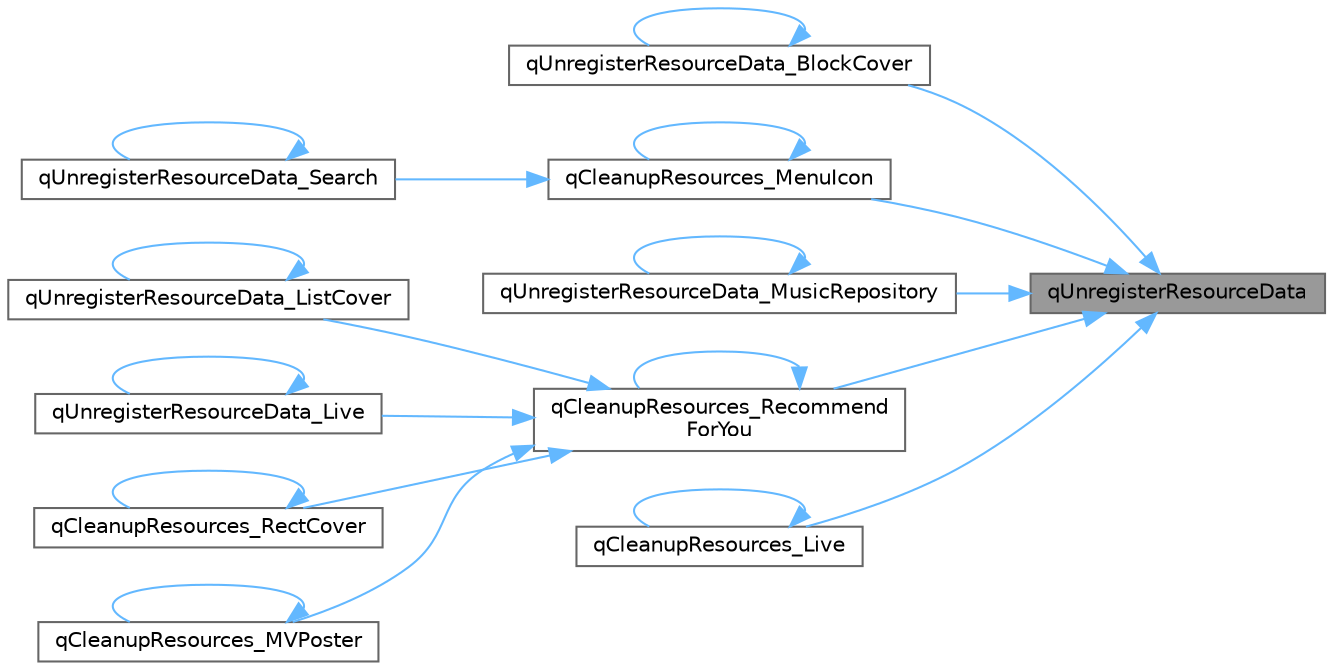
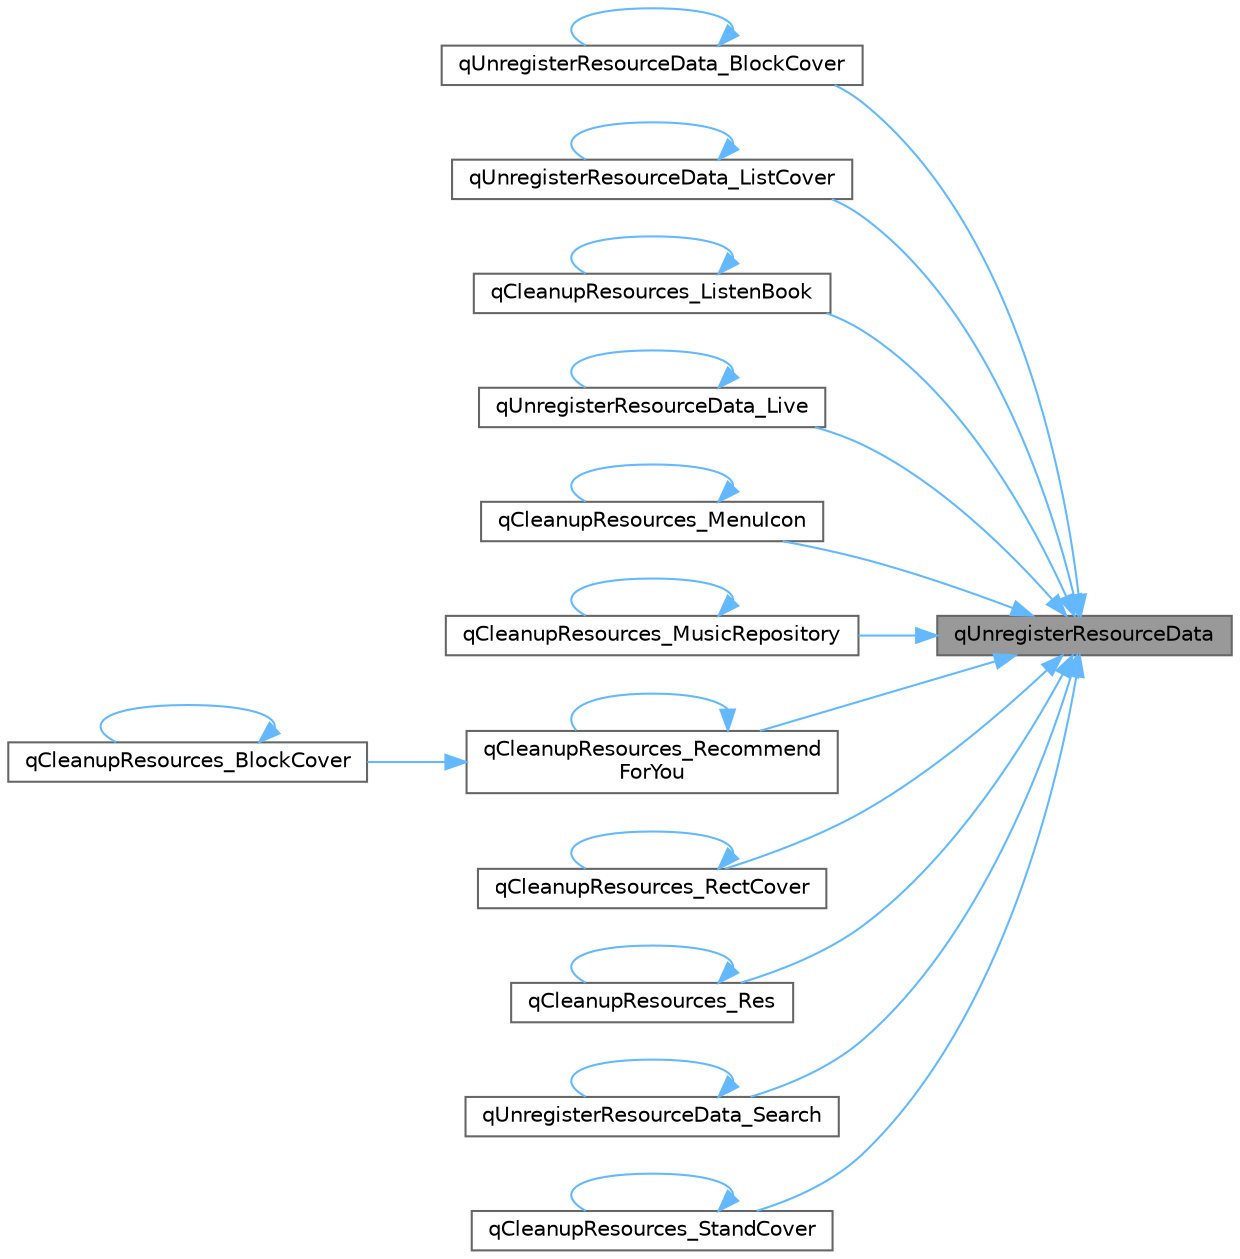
edge "qUnregisterResourceData_Search" -> "qCleanupResources_MenuIcon": now "qUnregisterResourceData_Search" -> "qUnregisterResourceData"
node "qCleanupResources_ListenBook": added
node "qUnregisterResourceData_MusicRepository": label "qUnregisterResourceData_MusicRepository" -> "qCleanupResources_MusicRepository"
edge "qUnregisterResourceData_ListCover" -> "qCleanupResources_Recommend ForYou": now "qUnregisterResourceData_ListCover" -> "qUnregisterResourceData"
edge "qUnregisterResourceData_Live" -> "qCleanupResources_Recommend ForYou": now "qUnregisterResourceData_Live" -> "qUnregisterResourceData"
edge "qCleanupResources_RectCover" -> "qCleanupResources_Recommend ForYou": now "qCleanupResources_RectCover" -> "qUnregisterResourceData"
node "qCleanupResources_Live": label "qCleanupResources_Live" -> "qCleanupResources_Res"
node "qCleanupResources_MVPoster": label "qCleanupResources_MVPoster" -> "qCleanupResources_BlockCover"
node "qCleanupResources_StandCover": added
